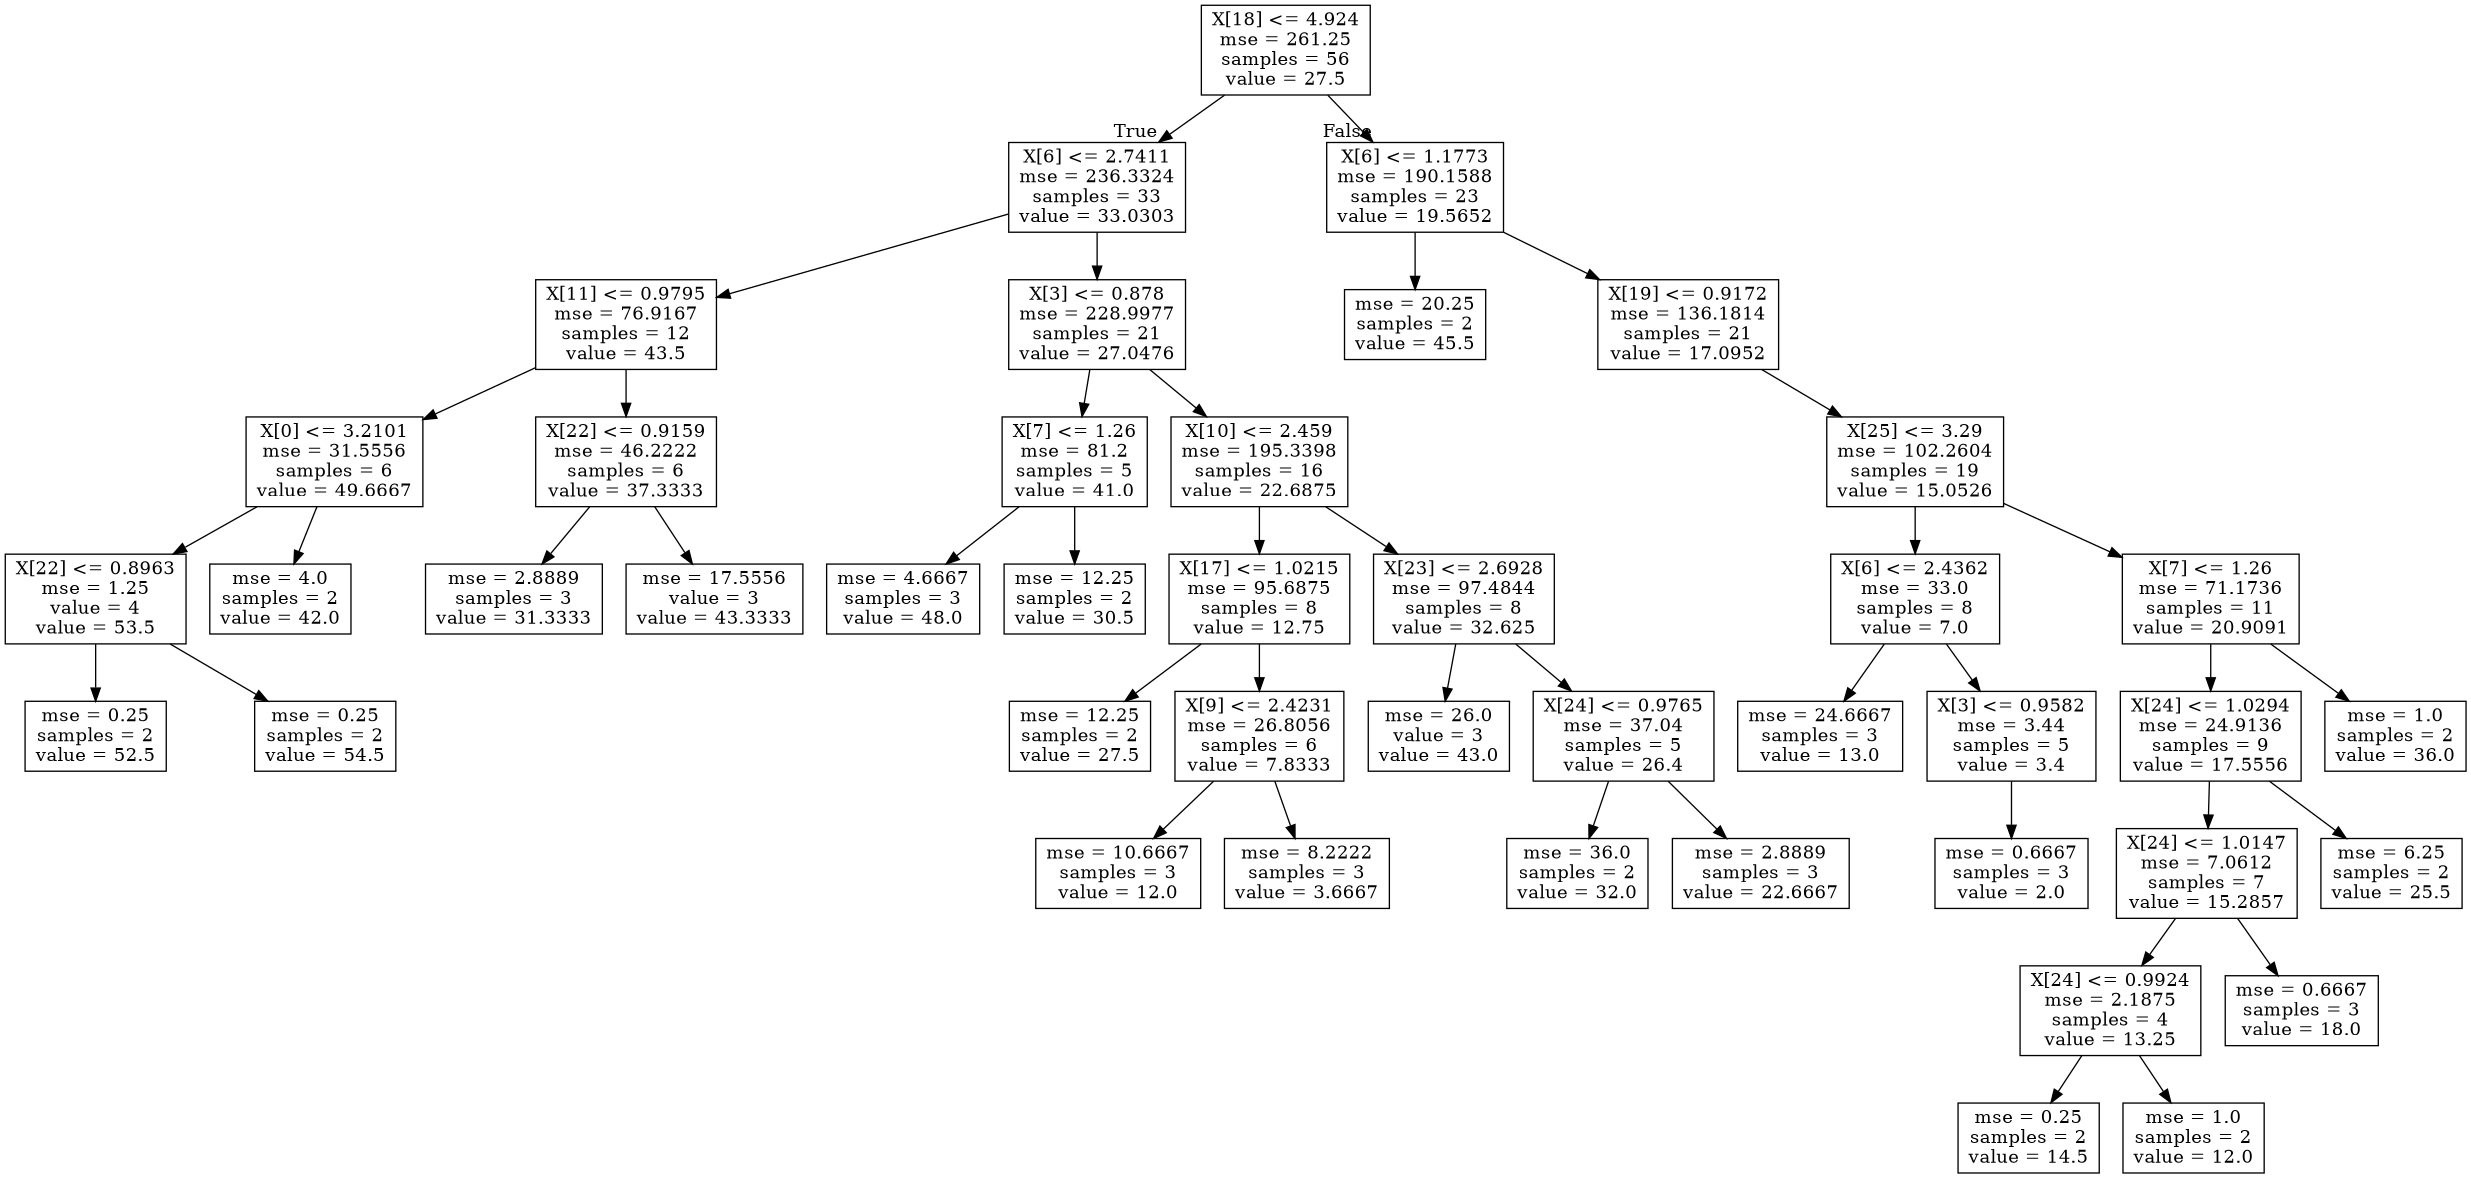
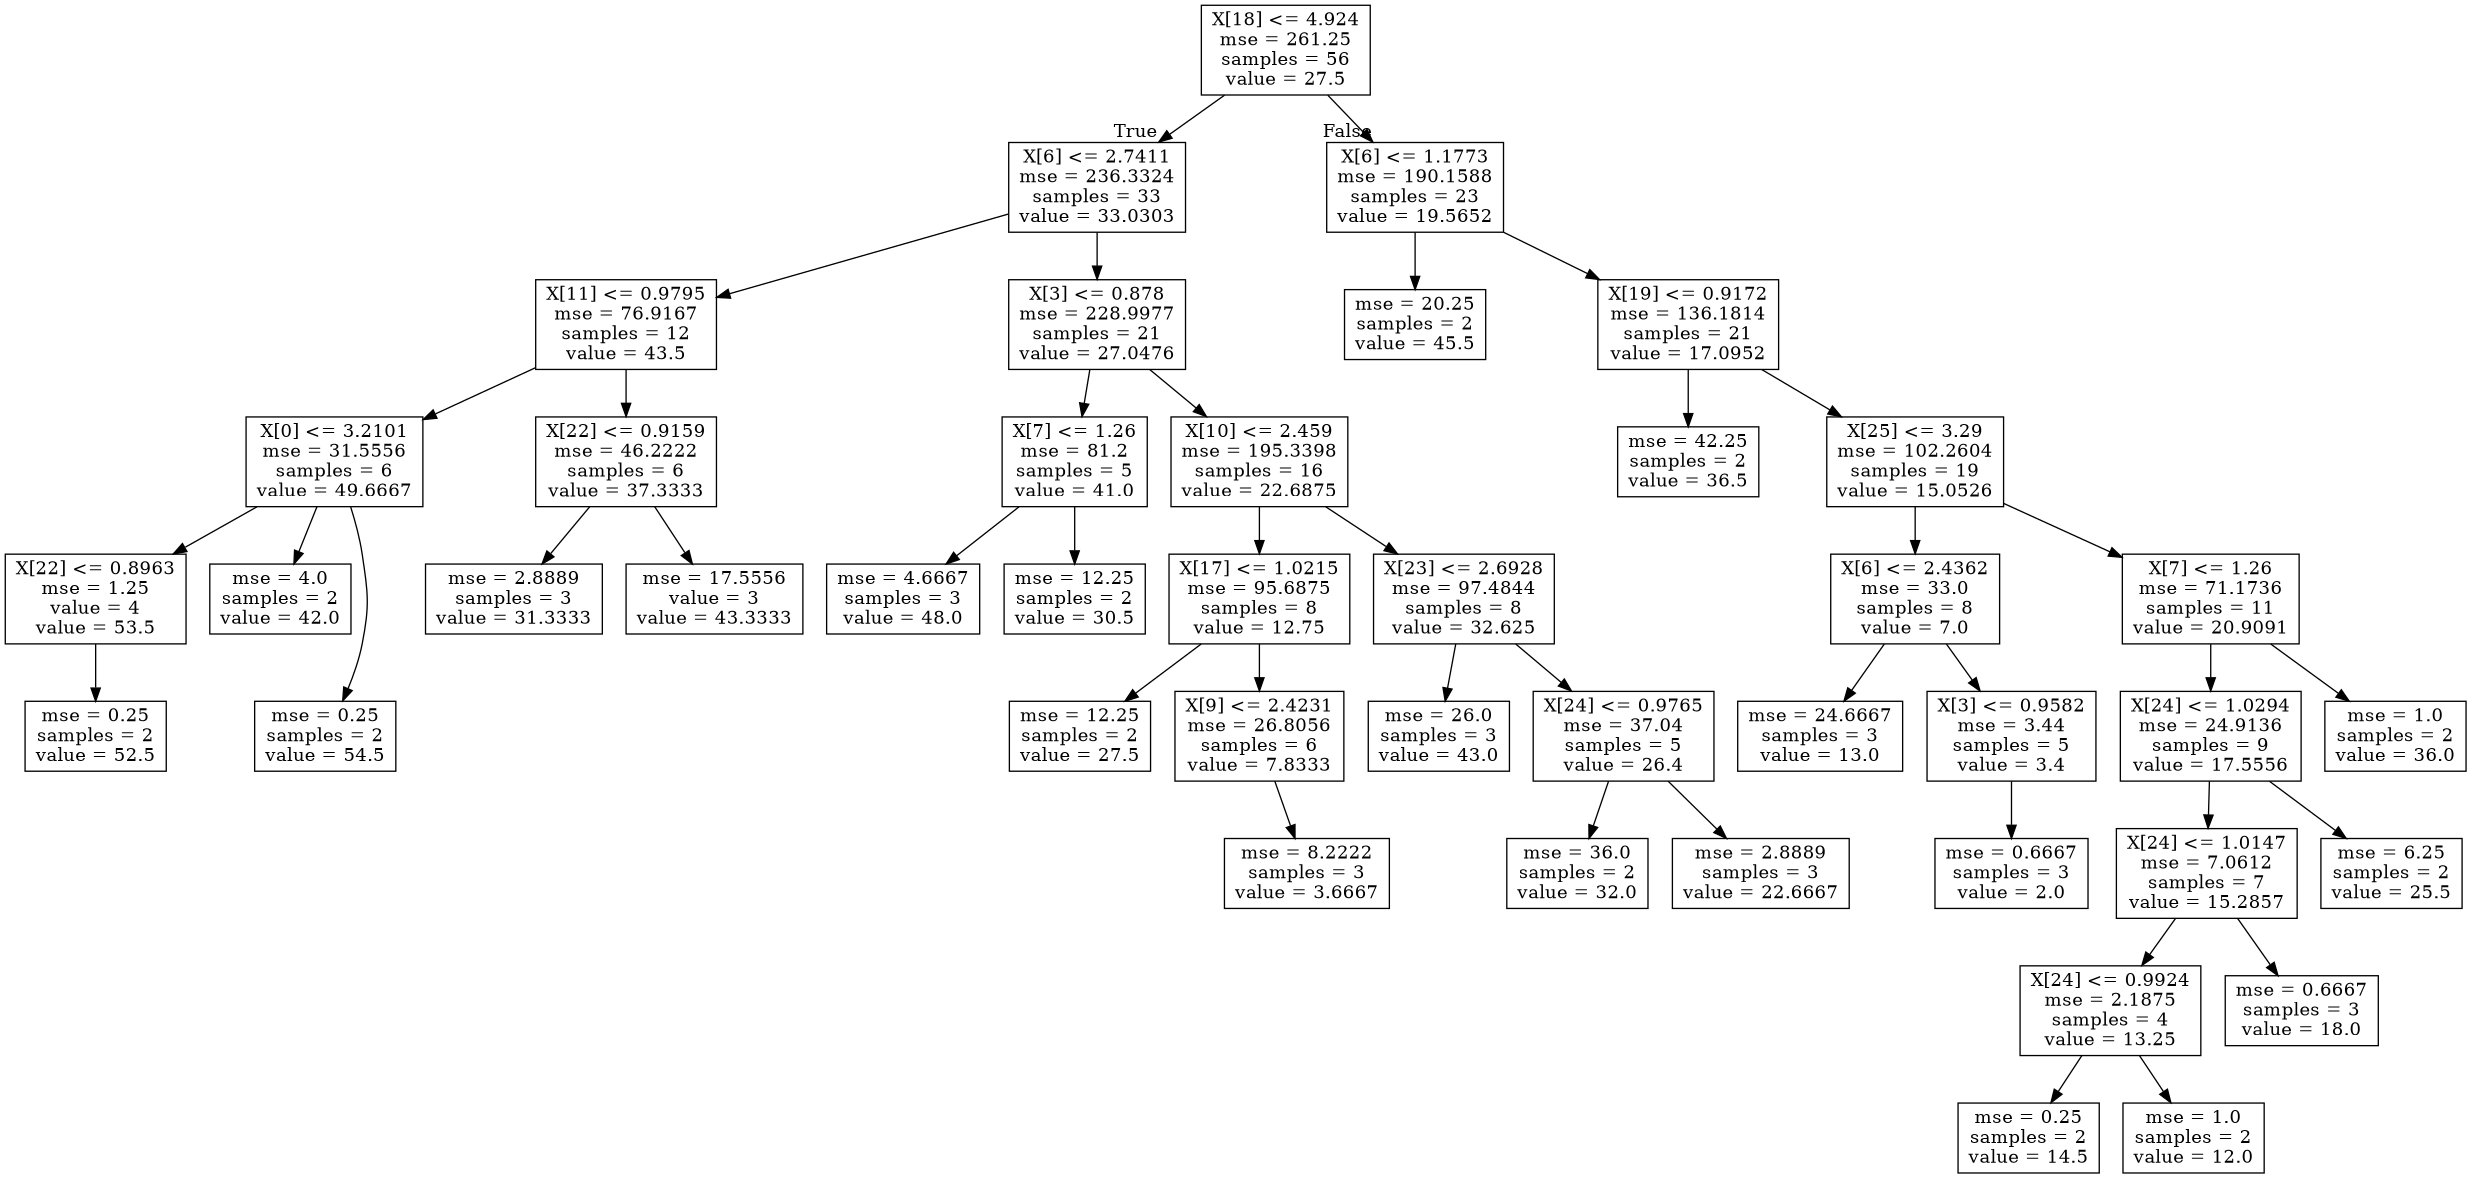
node "mse = 42.25 samples = 2 value = 36.5": added
edge "X[22] <= 0.8963 mse = 1.25 value = 4 value = 53.5" -> "mse = 0.25 samples = 2 value = 54.5": now "X[0] <= 3.2101 mse = 31.5556 samples = 6 value = 49.6667" -> "mse = 0.25 samples = 2 value = 54.5"
node "mse = 26.0 value = 3 value = 43.0": label "mse = 26.0 value = 3 value = 43.0" -> "mse = 26.0 samples = 3 value = 43.0"
node "mse = 10.6667 samples = 3 value = 12.0": removed
